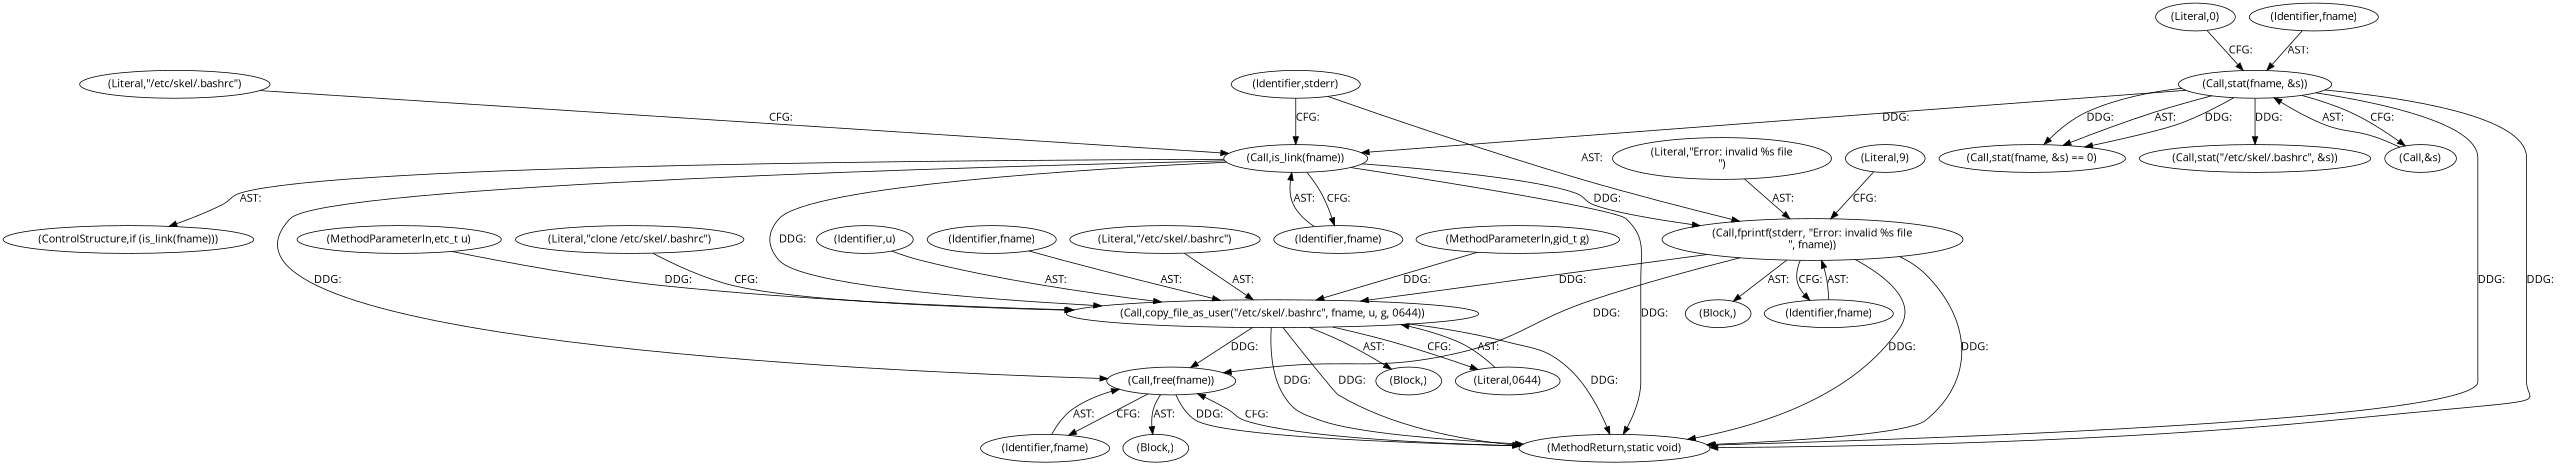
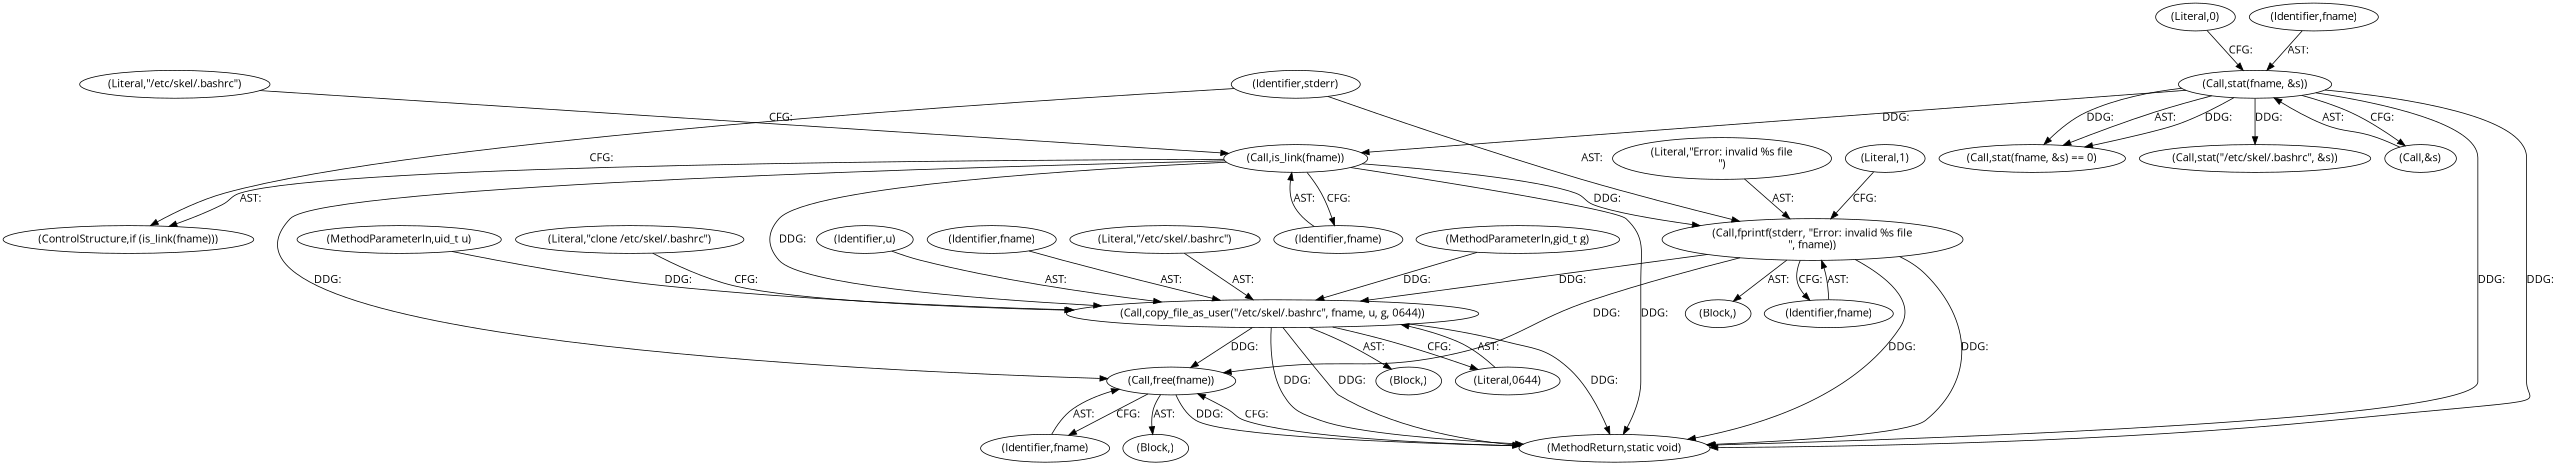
edge "(Identifier,stderr)" -> "(Call,is_link(fname))": now "(Identifier,stderr)" -> "(ControlStructure,if (is_link(fname)))"
node "(Literal,9)": label "(Literal,9)" -> "(Literal,1)"
node "(MethodParameterIn,etc_t u)": label "(MethodParameterIn,etc_t u)" -> "(MethodParameterIn,uid_t u)"
